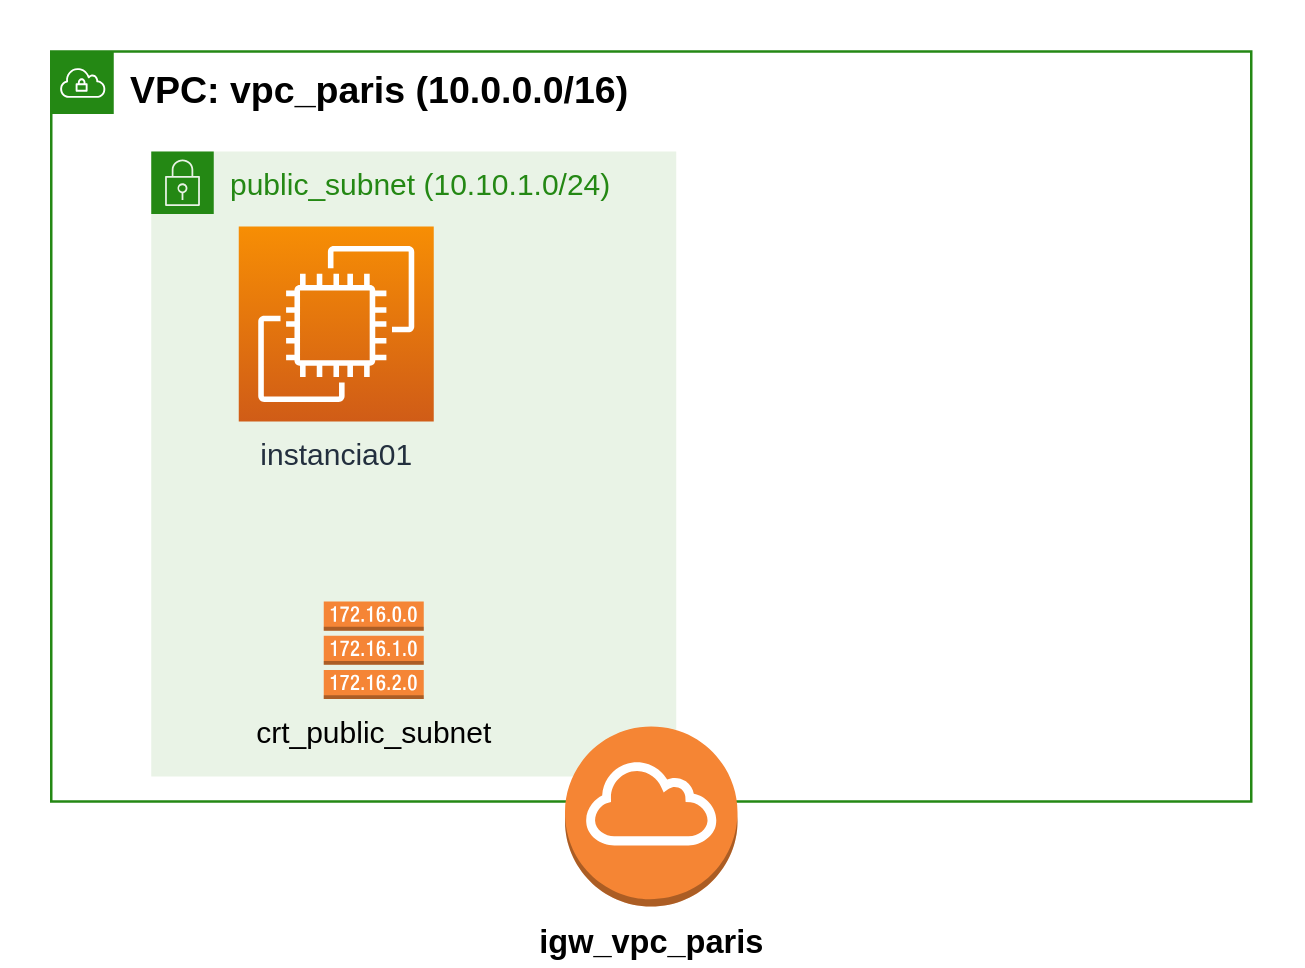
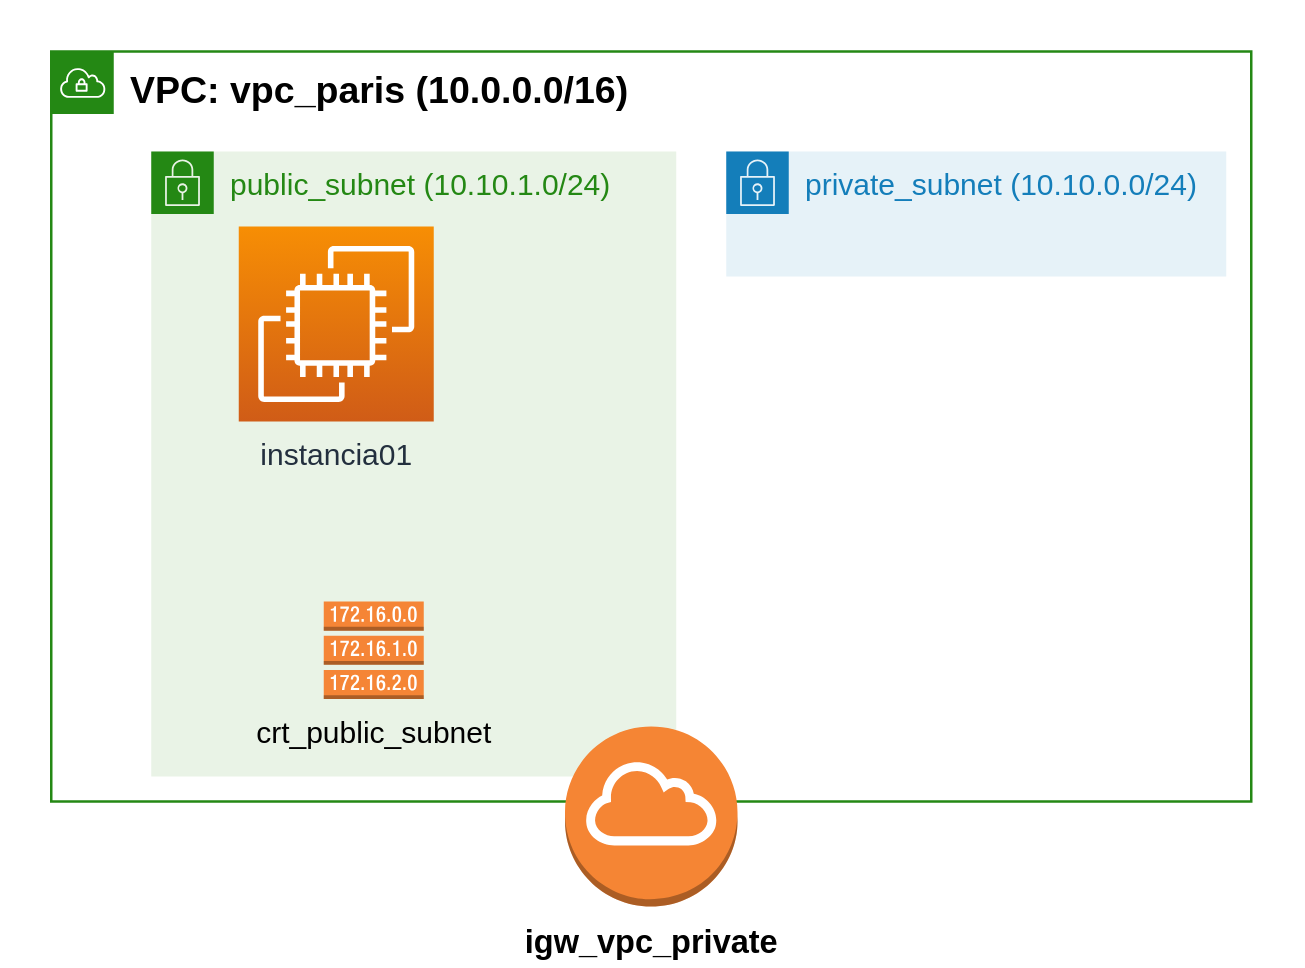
node "private_subnet (10.10.0.0/24)": added
node "igw_vpc_paris": label "igw_vpc_paris" -> "igw_vpc_private"
